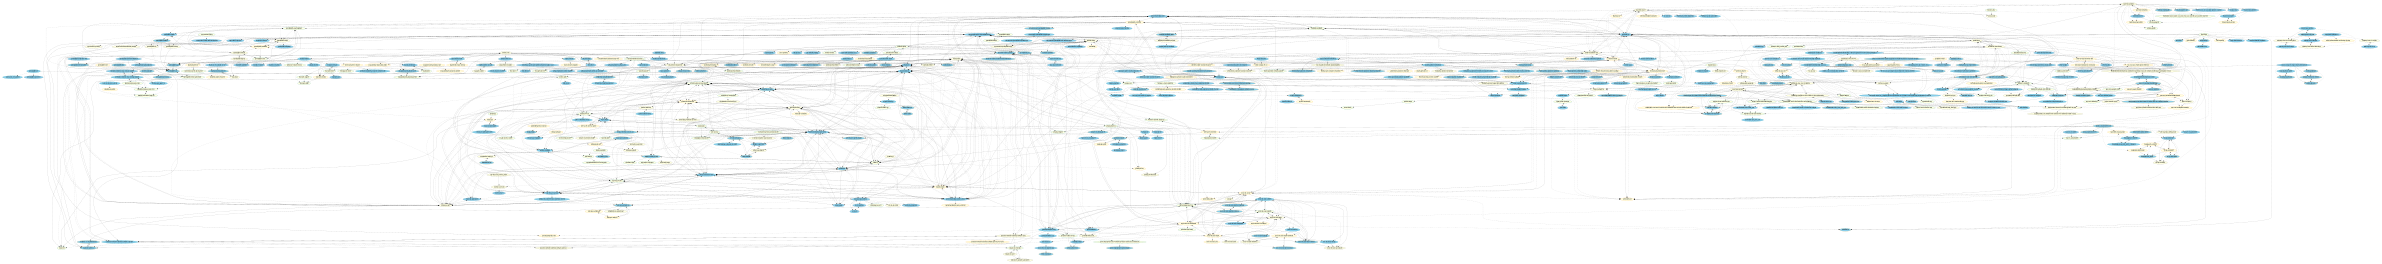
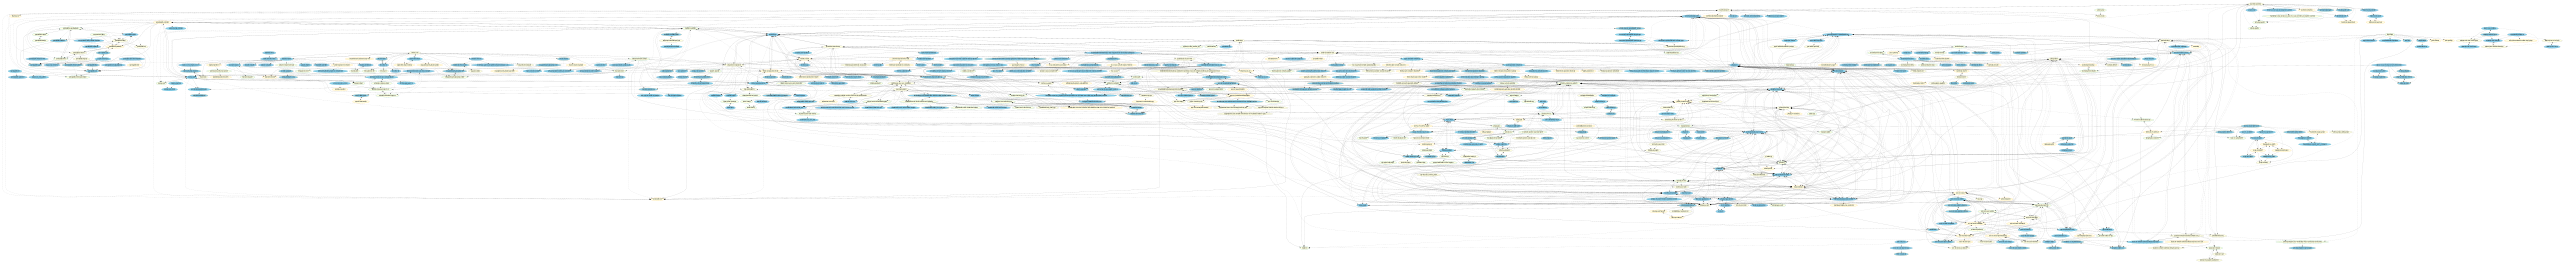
node "opendaylight/neutron": removed
node "USNavalResearchLaboratory/norm": fillcolor lightyellow -> skyblue
node "ChihChengLiang/Ethereum_study_guide": fillcolor skyblue -> lightyellow
